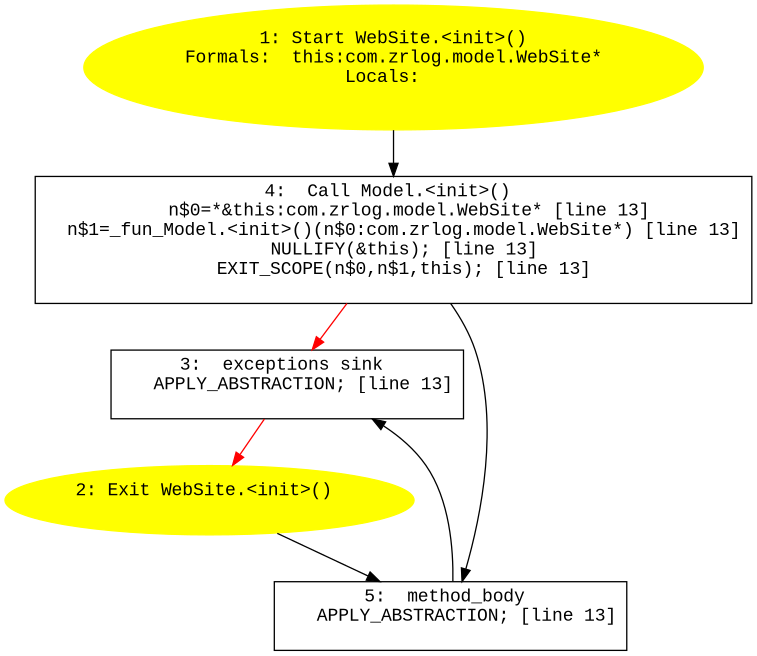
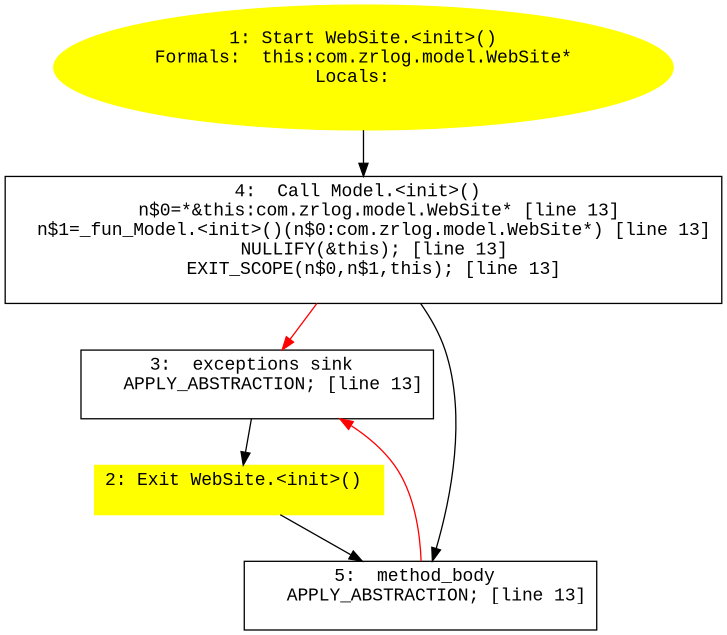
edge "3:  exceptions sink APPLY_ABSTRACTION; [line 13]" -> "2: Exit WebSite.<init>()": color red -> black
edge "5:  method_body APPLY_ABSTRACTION; [line 13]" -> "3:  exceptions sink APPLY_ABSTRACTION; [line 13]": color black -> red
node "2: Exit WebSite.<init>()": shape ellipse -> box
